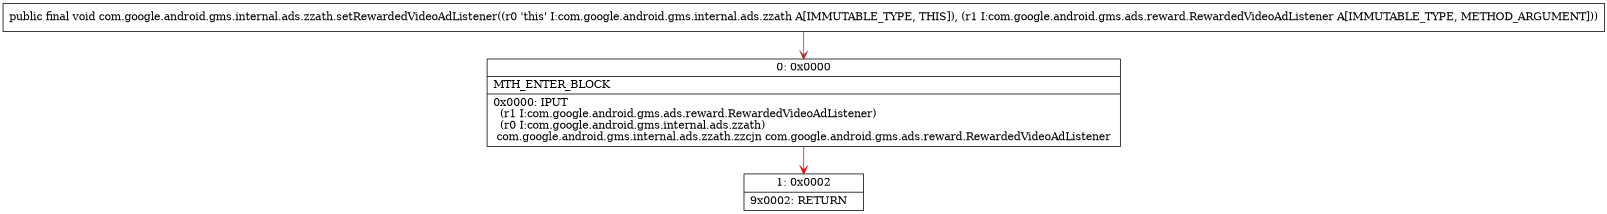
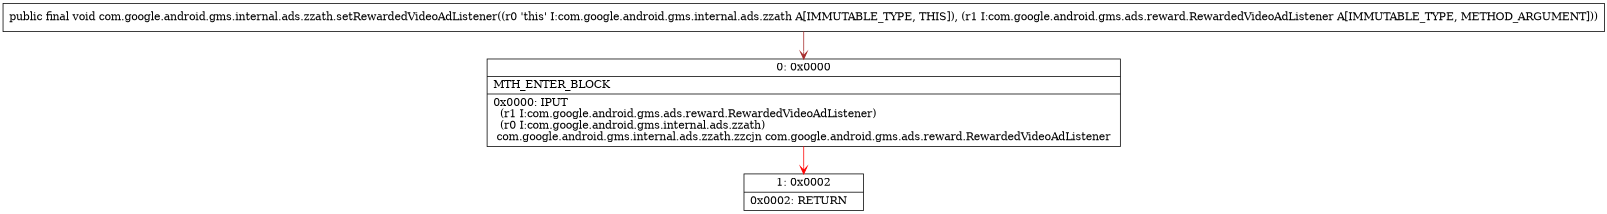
node "1: 0x0002": text "9x0002: RETURN" -> "0x0002: RETURN"
